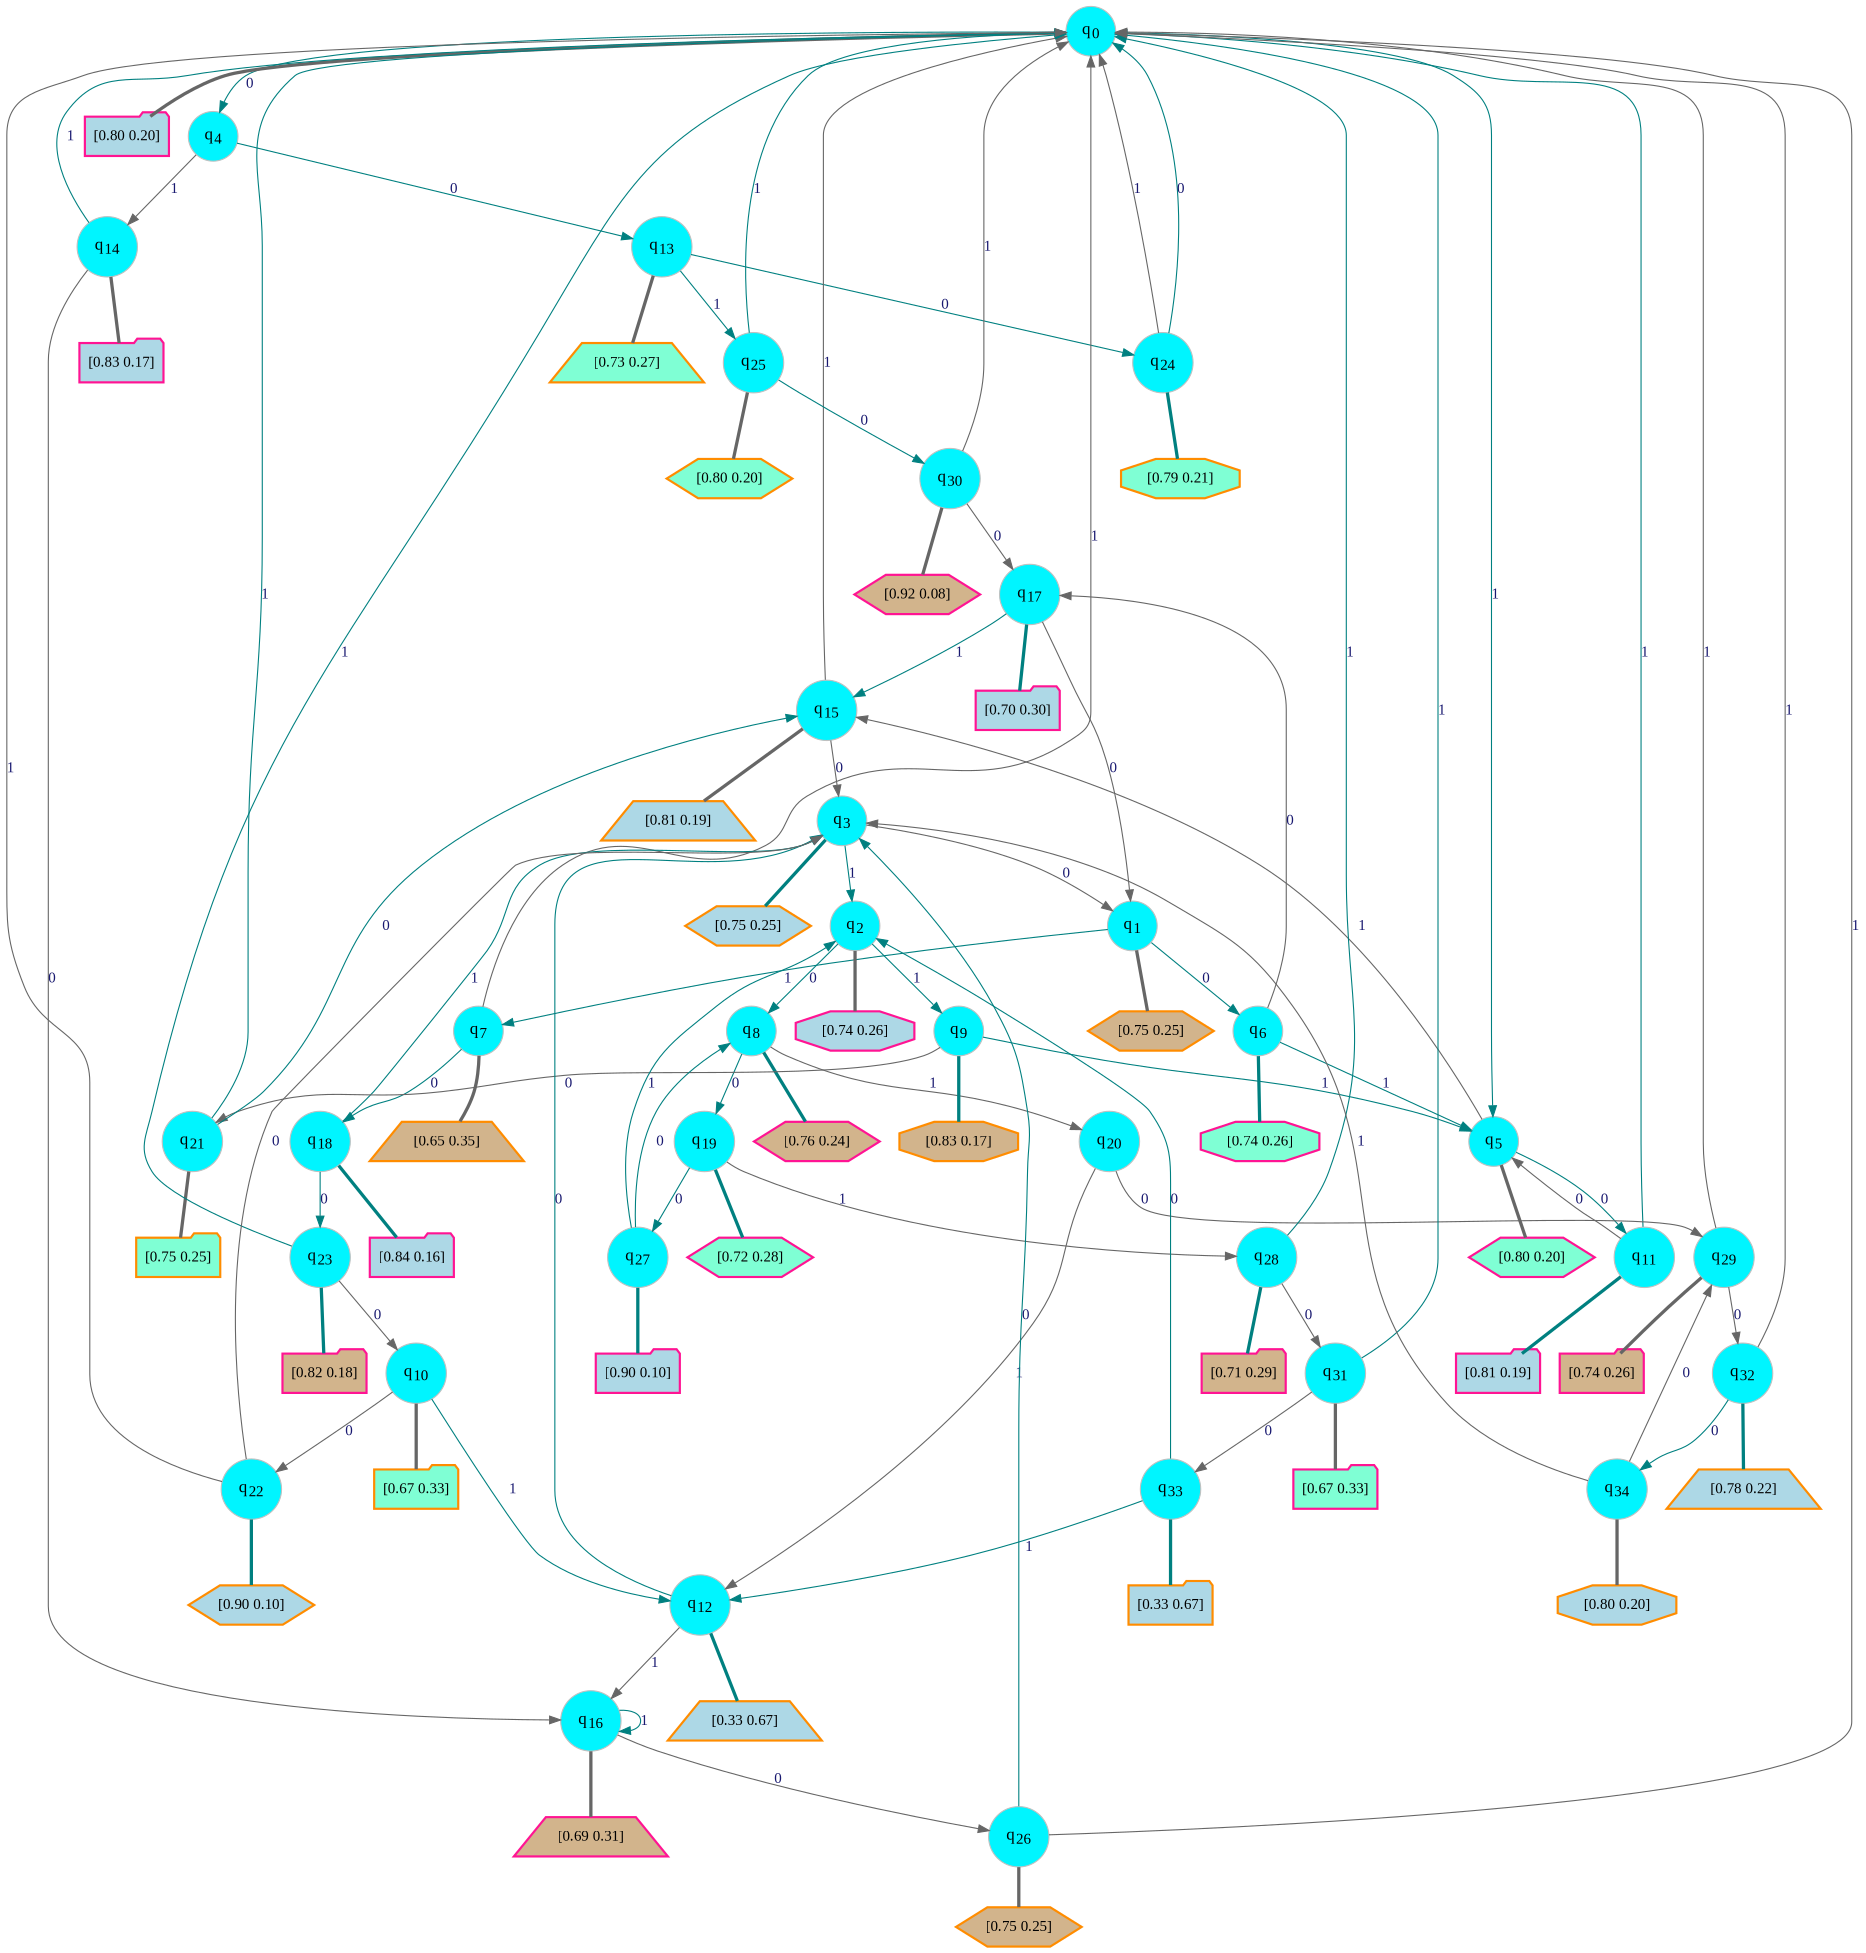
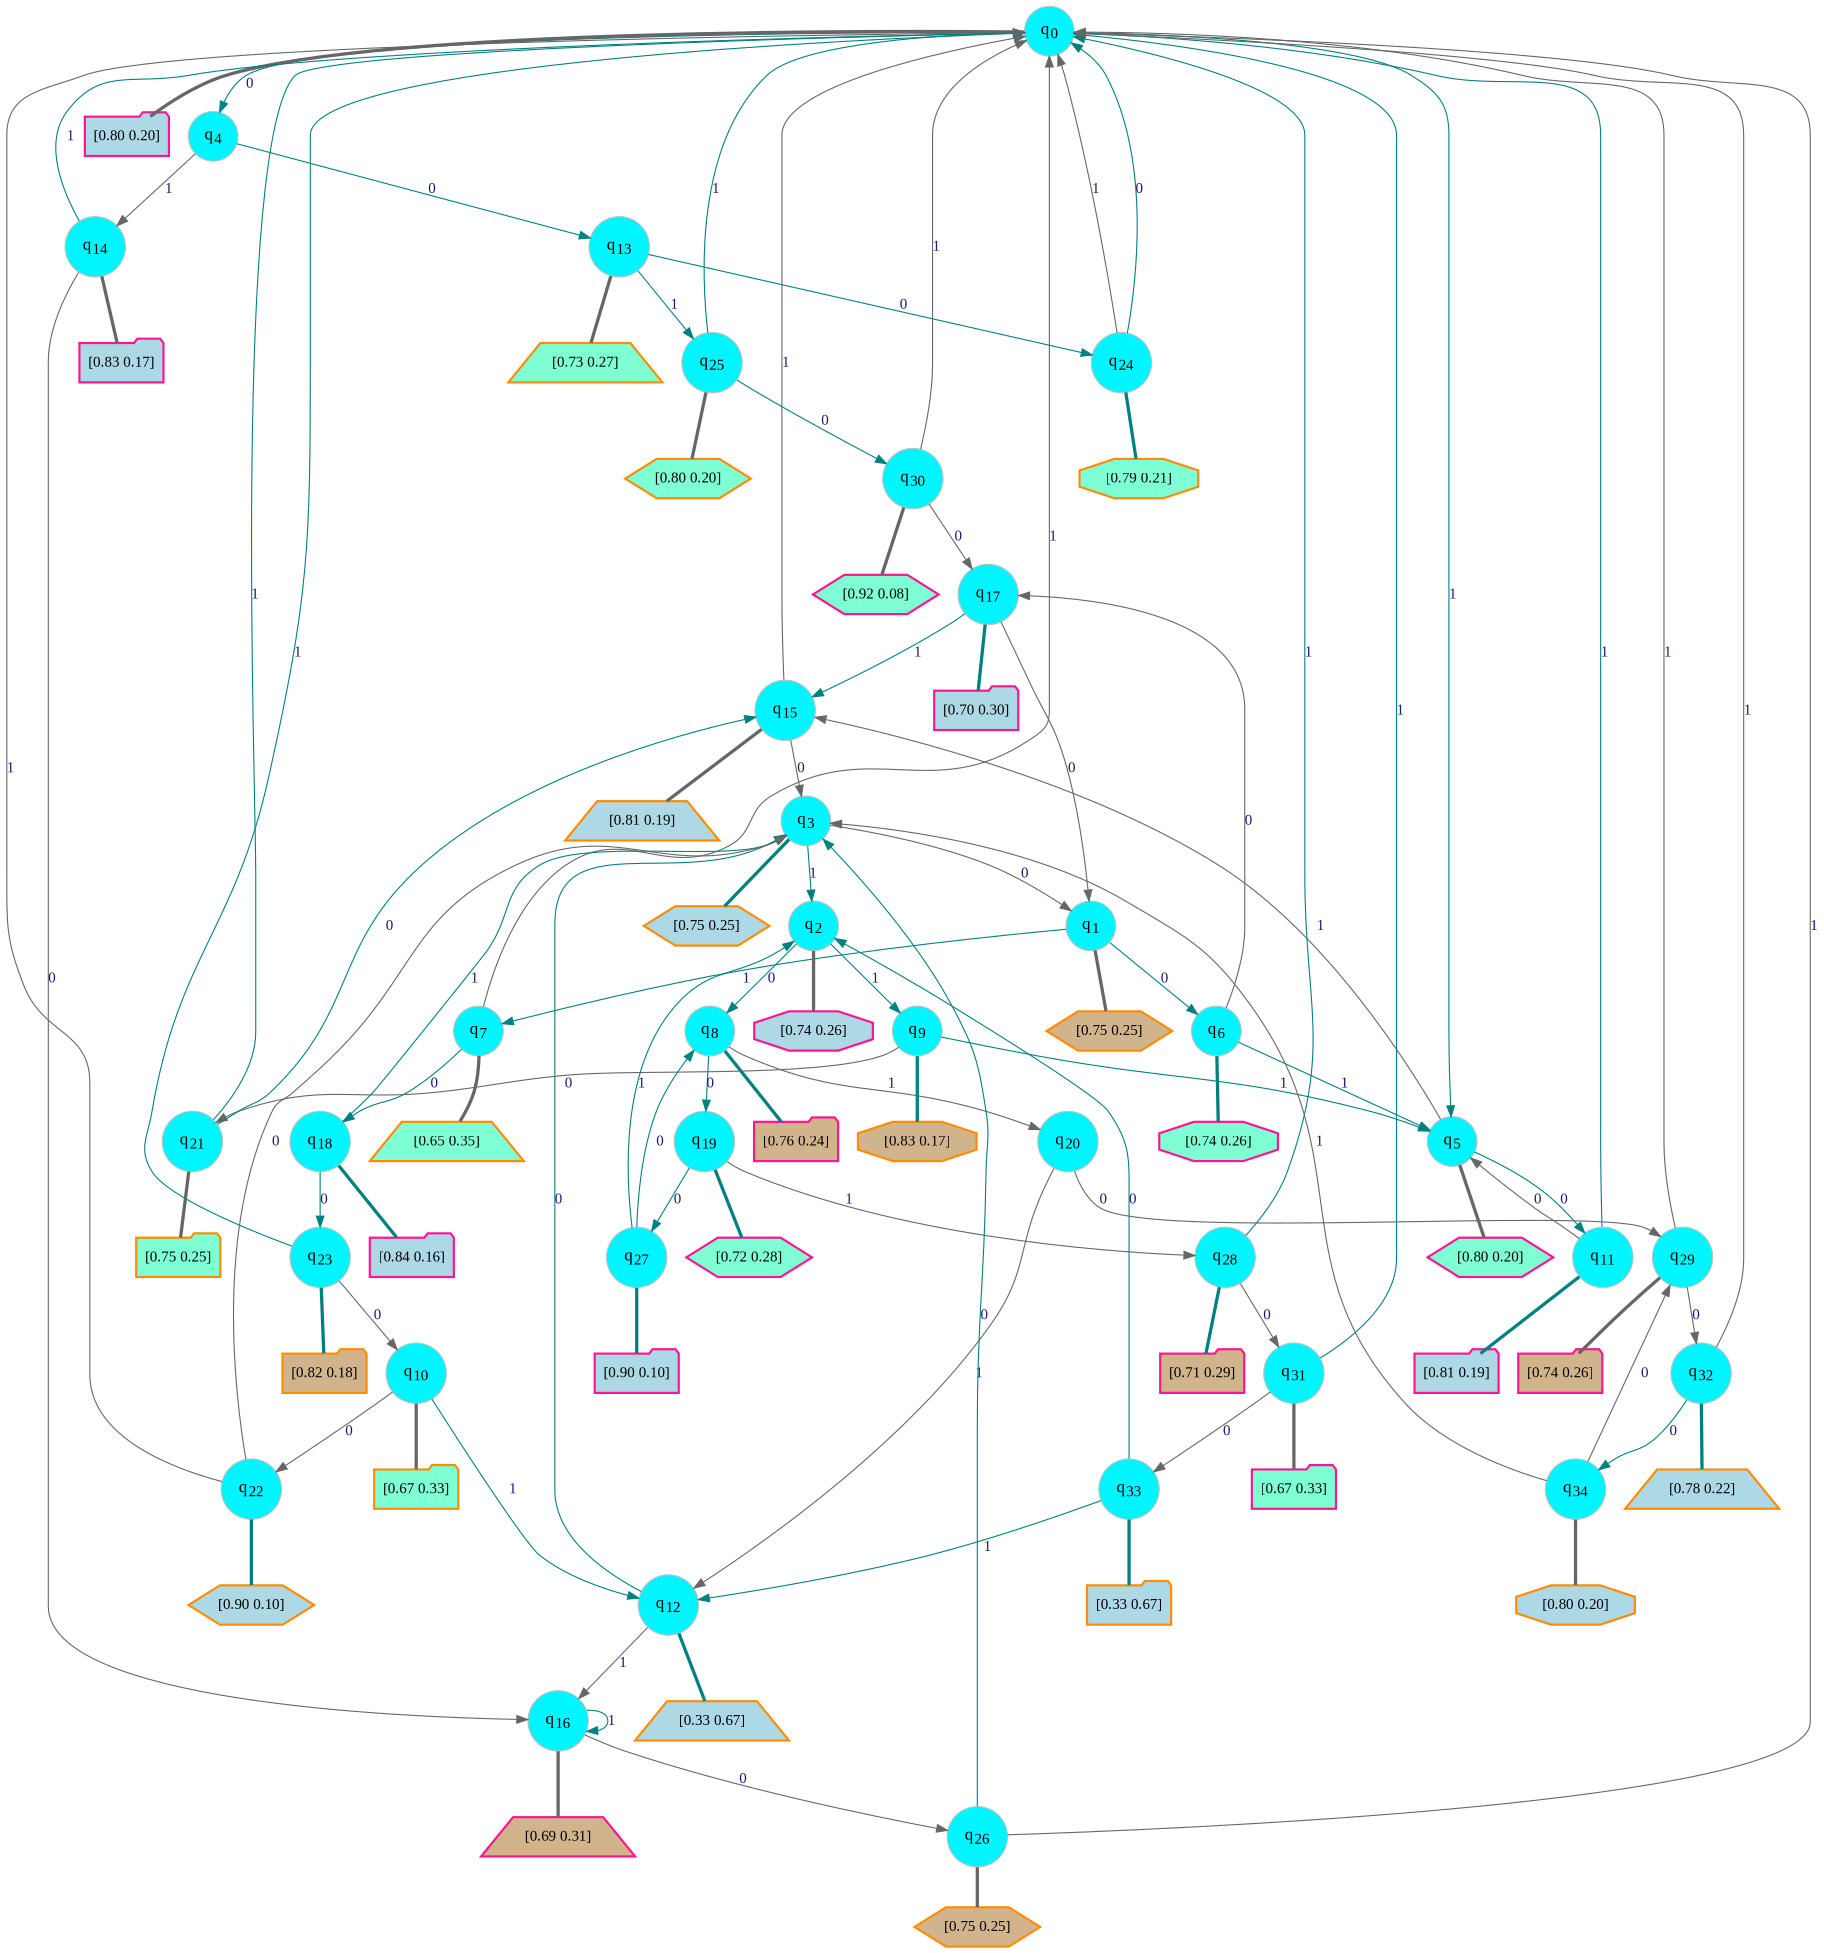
node "[0.92 0.08]": fillcolor tan -> aquamarine
node "[0.65 0.35]": fillcolor tan -> aquamarine
node "[0.76 0.24]": shape hexagon -> folder
node "[0.82 0.18]": color deeppink -> darkorange
